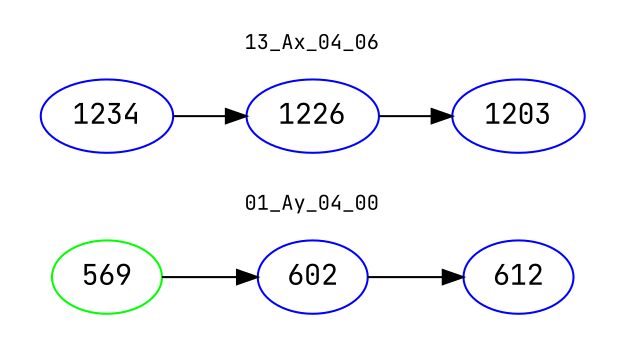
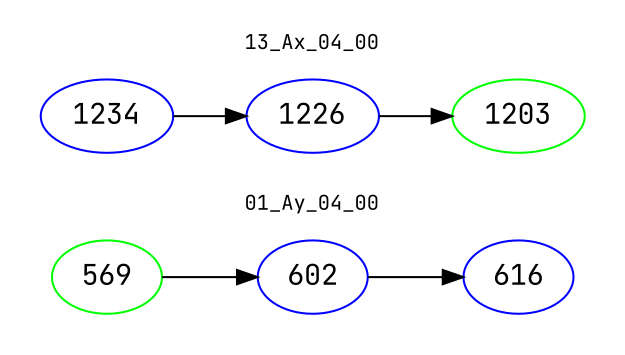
cluster "13_Ax_04_06": label "13_Ax_04_06" -> "13_Ax_04_00"
node "1203": color blue -> green
node "612": label "612" -> "616"
